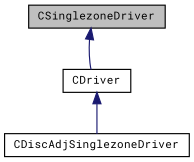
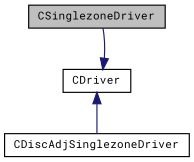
edge "CDriver" -> "CSinglezoneDriver": reversed
